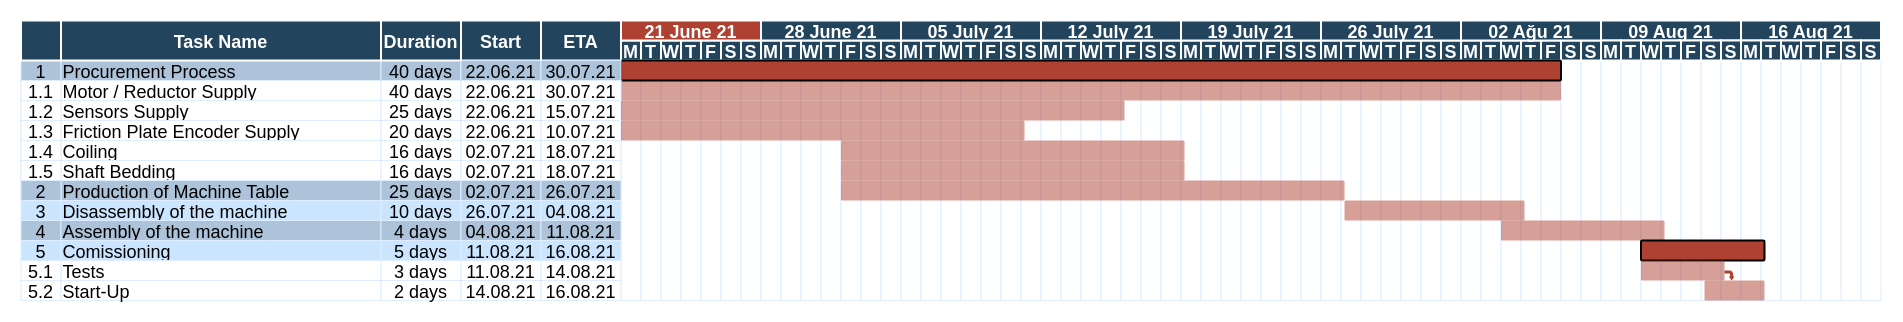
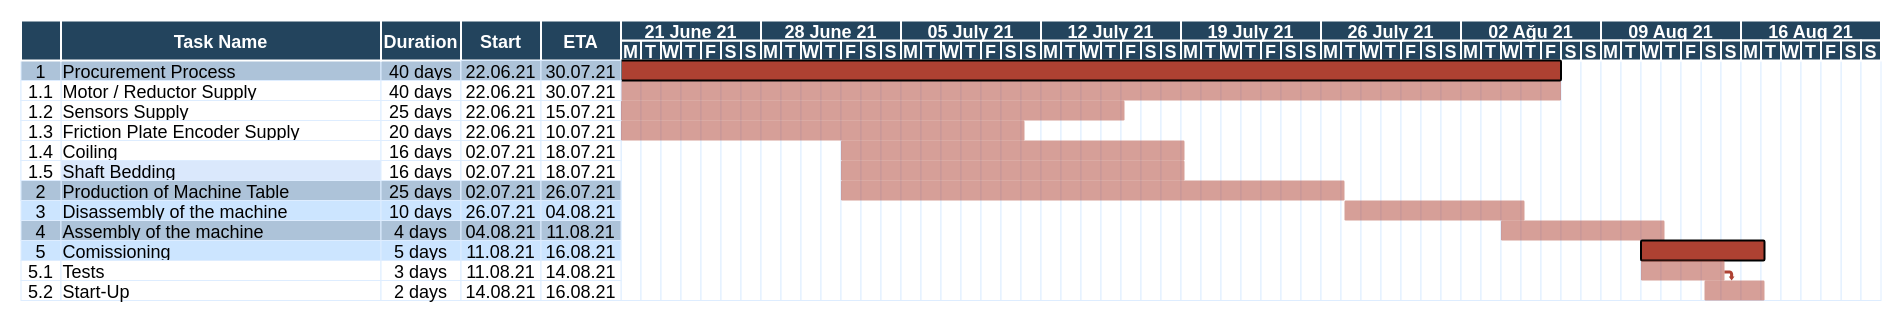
node "21 June 21": fillcolor #ae4132 -> #23445d
node "Shaft Bedding": fillcolor #ffffff -> #dae8fc
